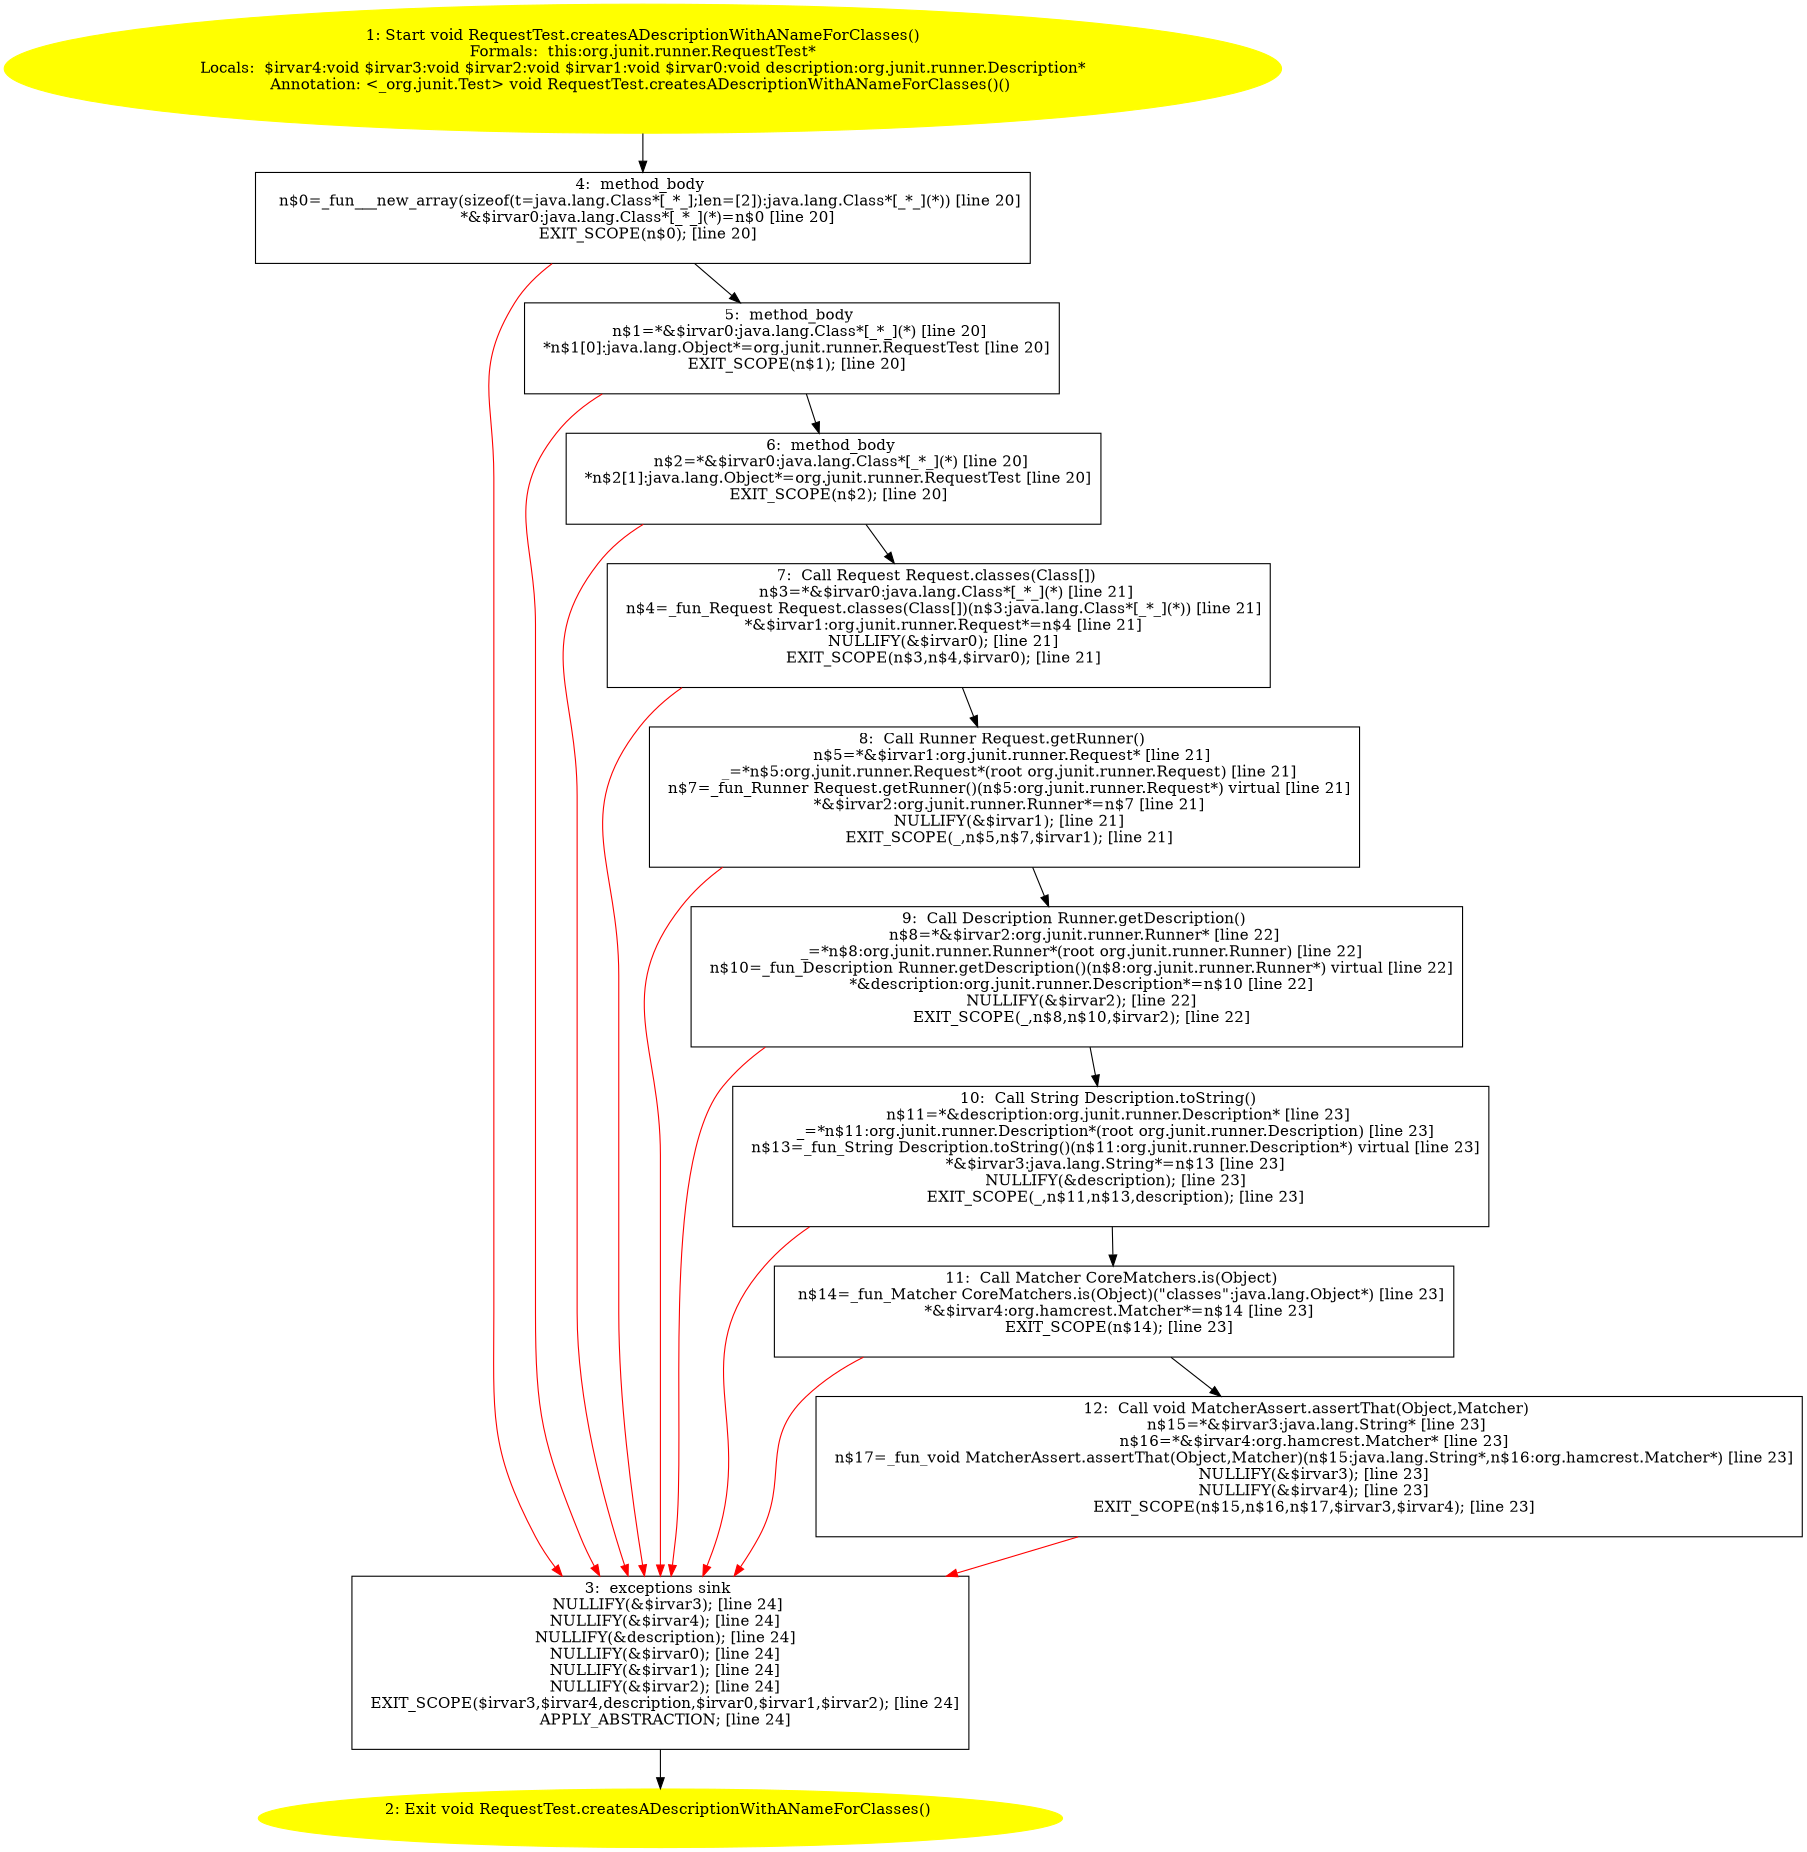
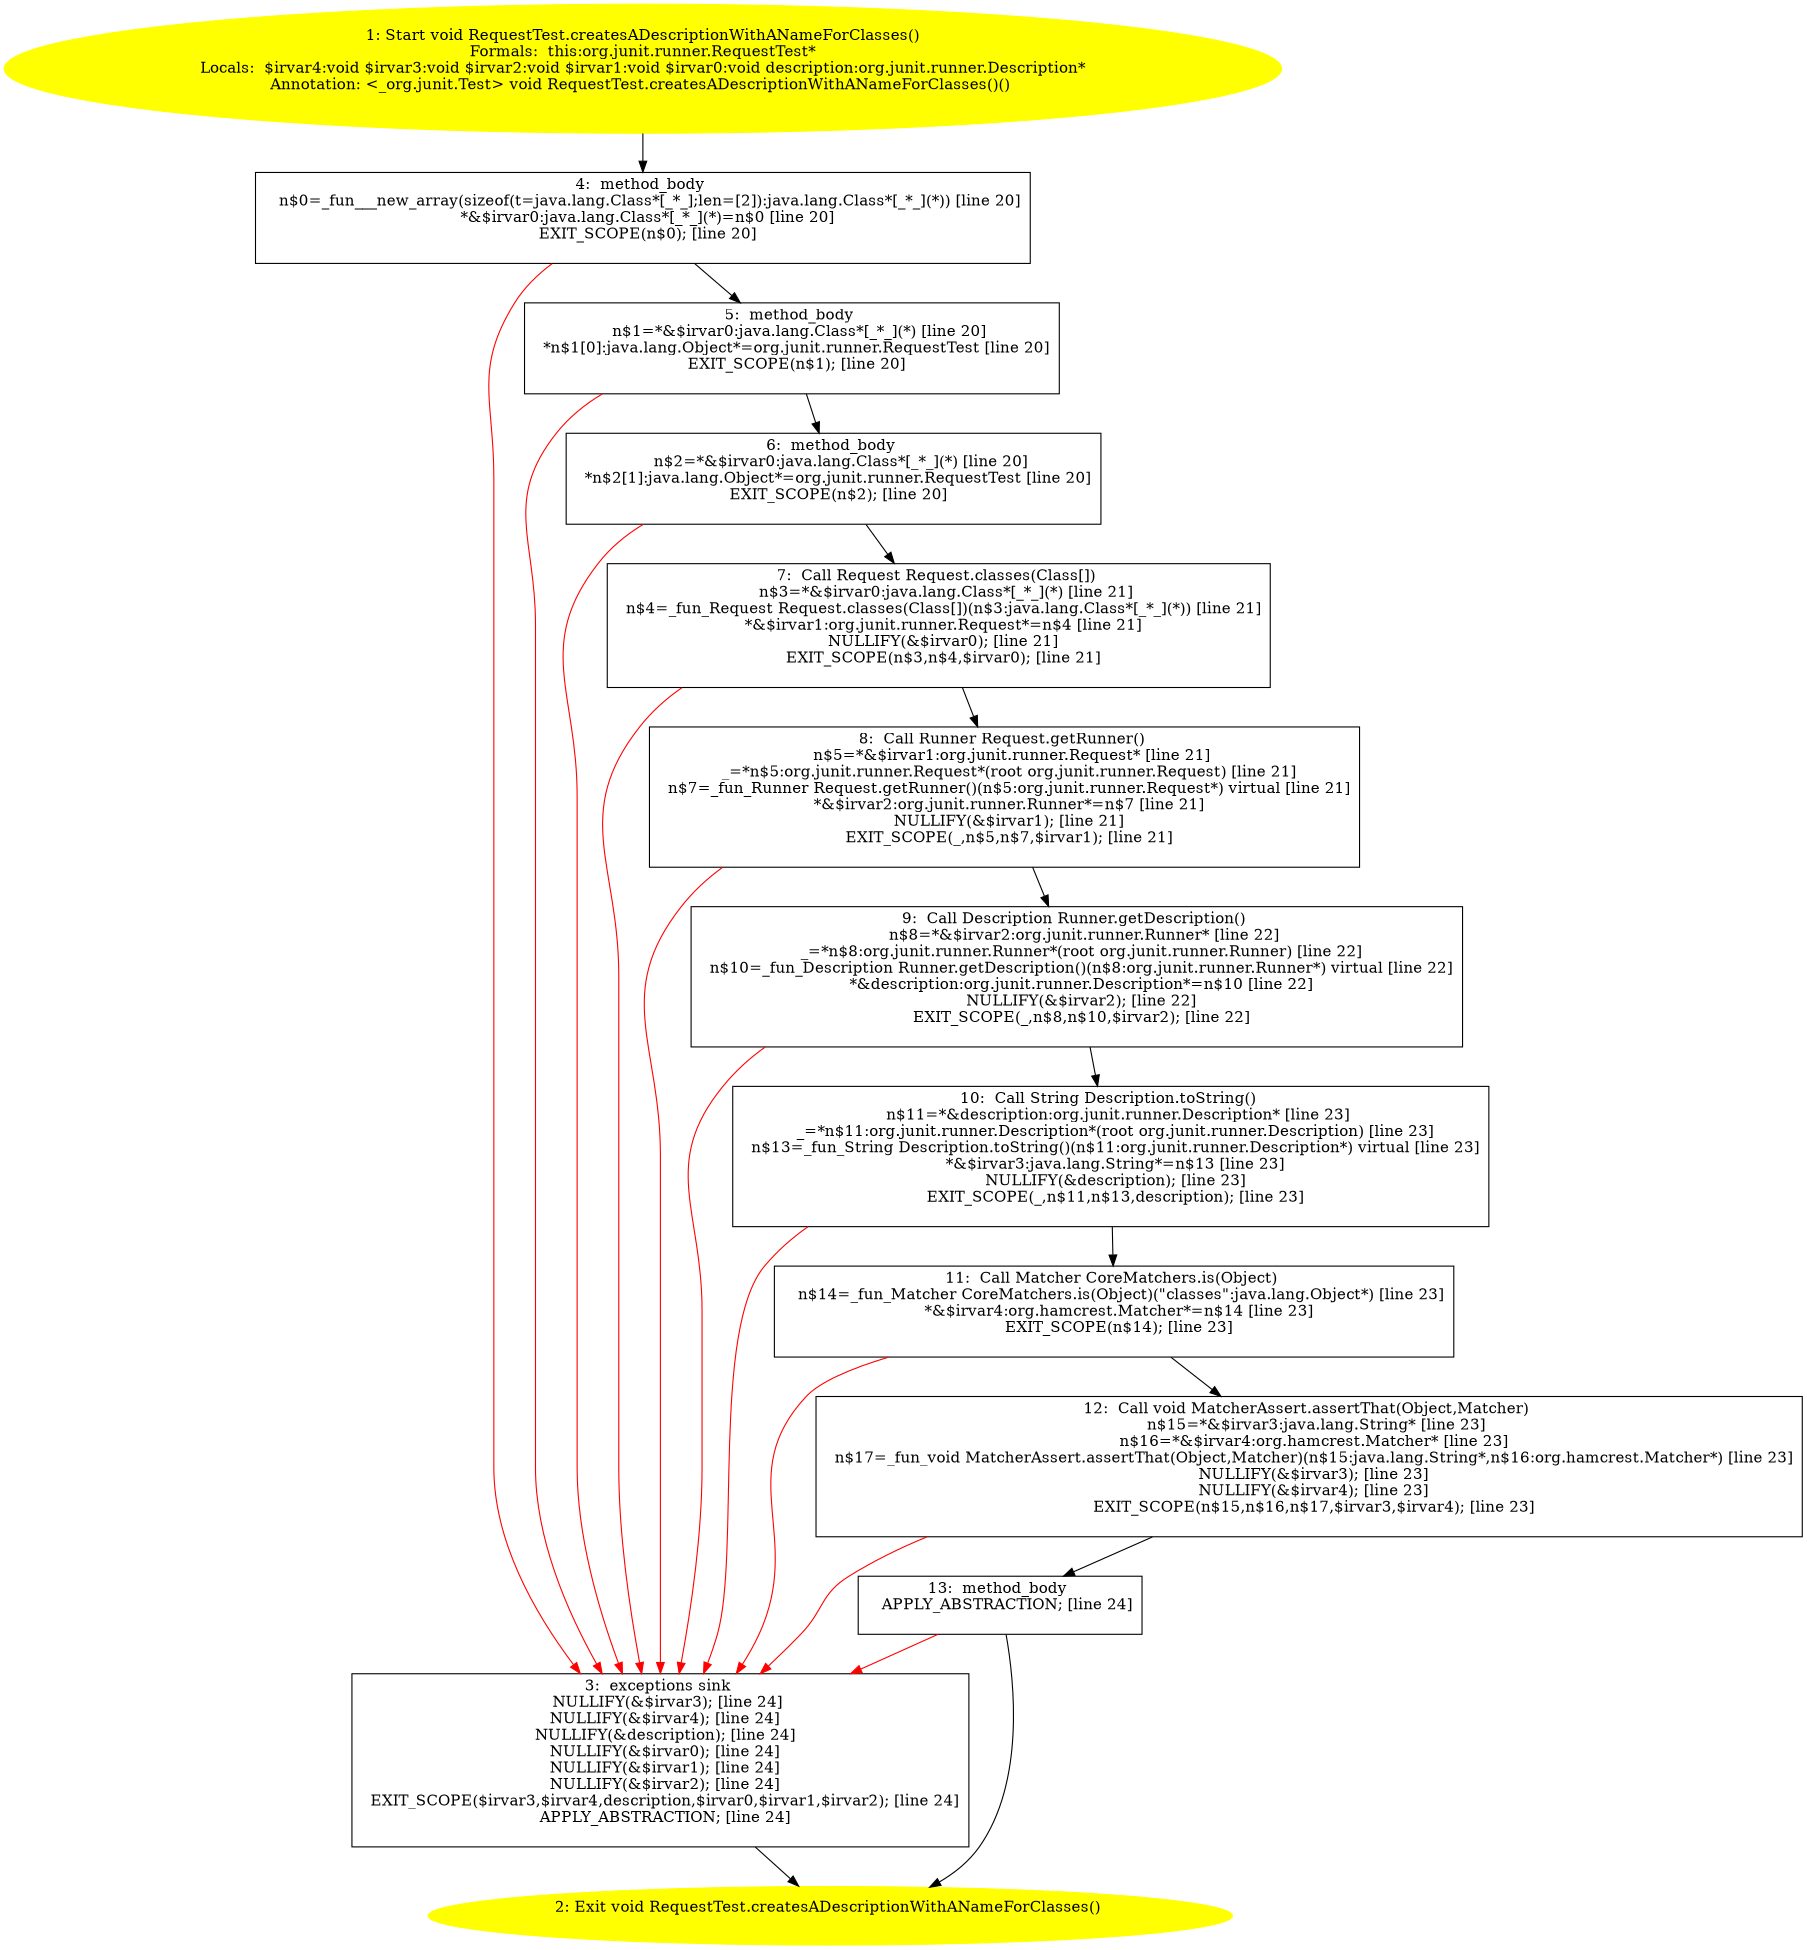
node "13:  method_body APPLY_ABSTRACTION; [line 24]": added
